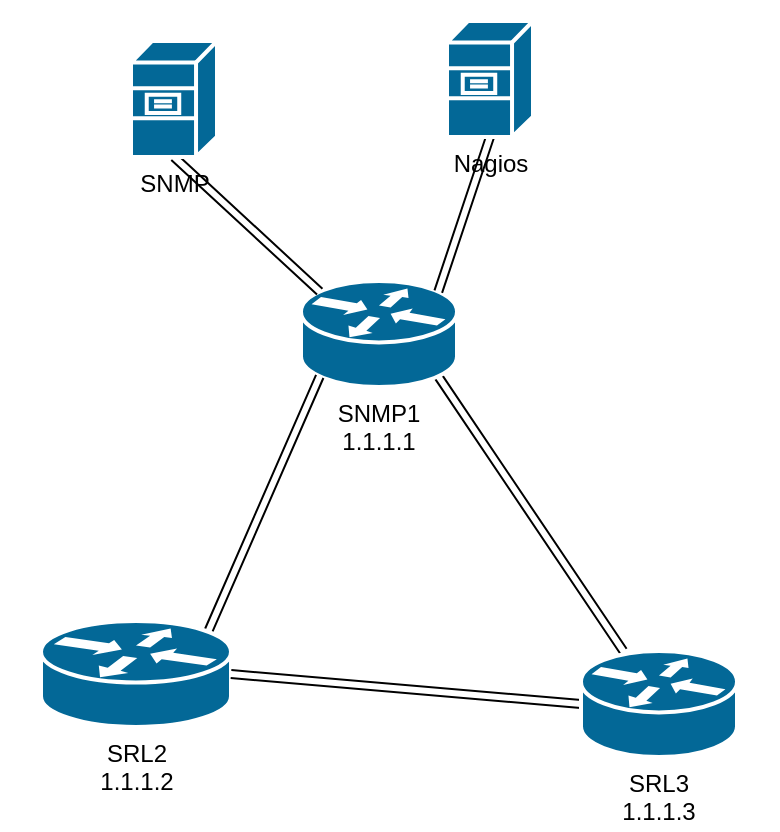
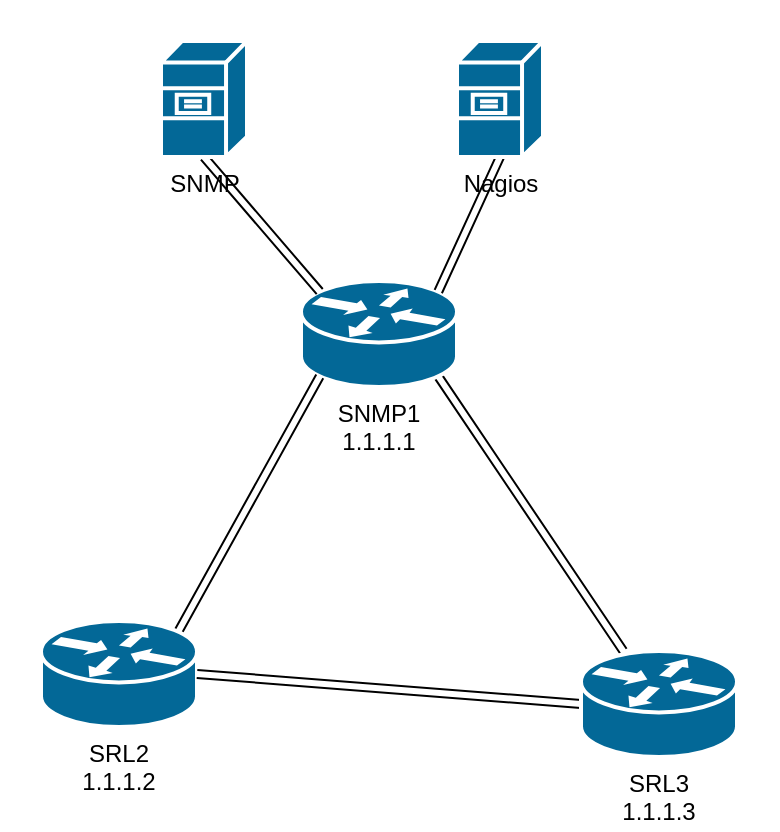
node "Nagios": moved (490, 79) -> (500, 99)
node "SNMP": moved (174, 99) -> (204, 99)
node "SRL2 1.1.1.2": size 190x106 -> 156x106
